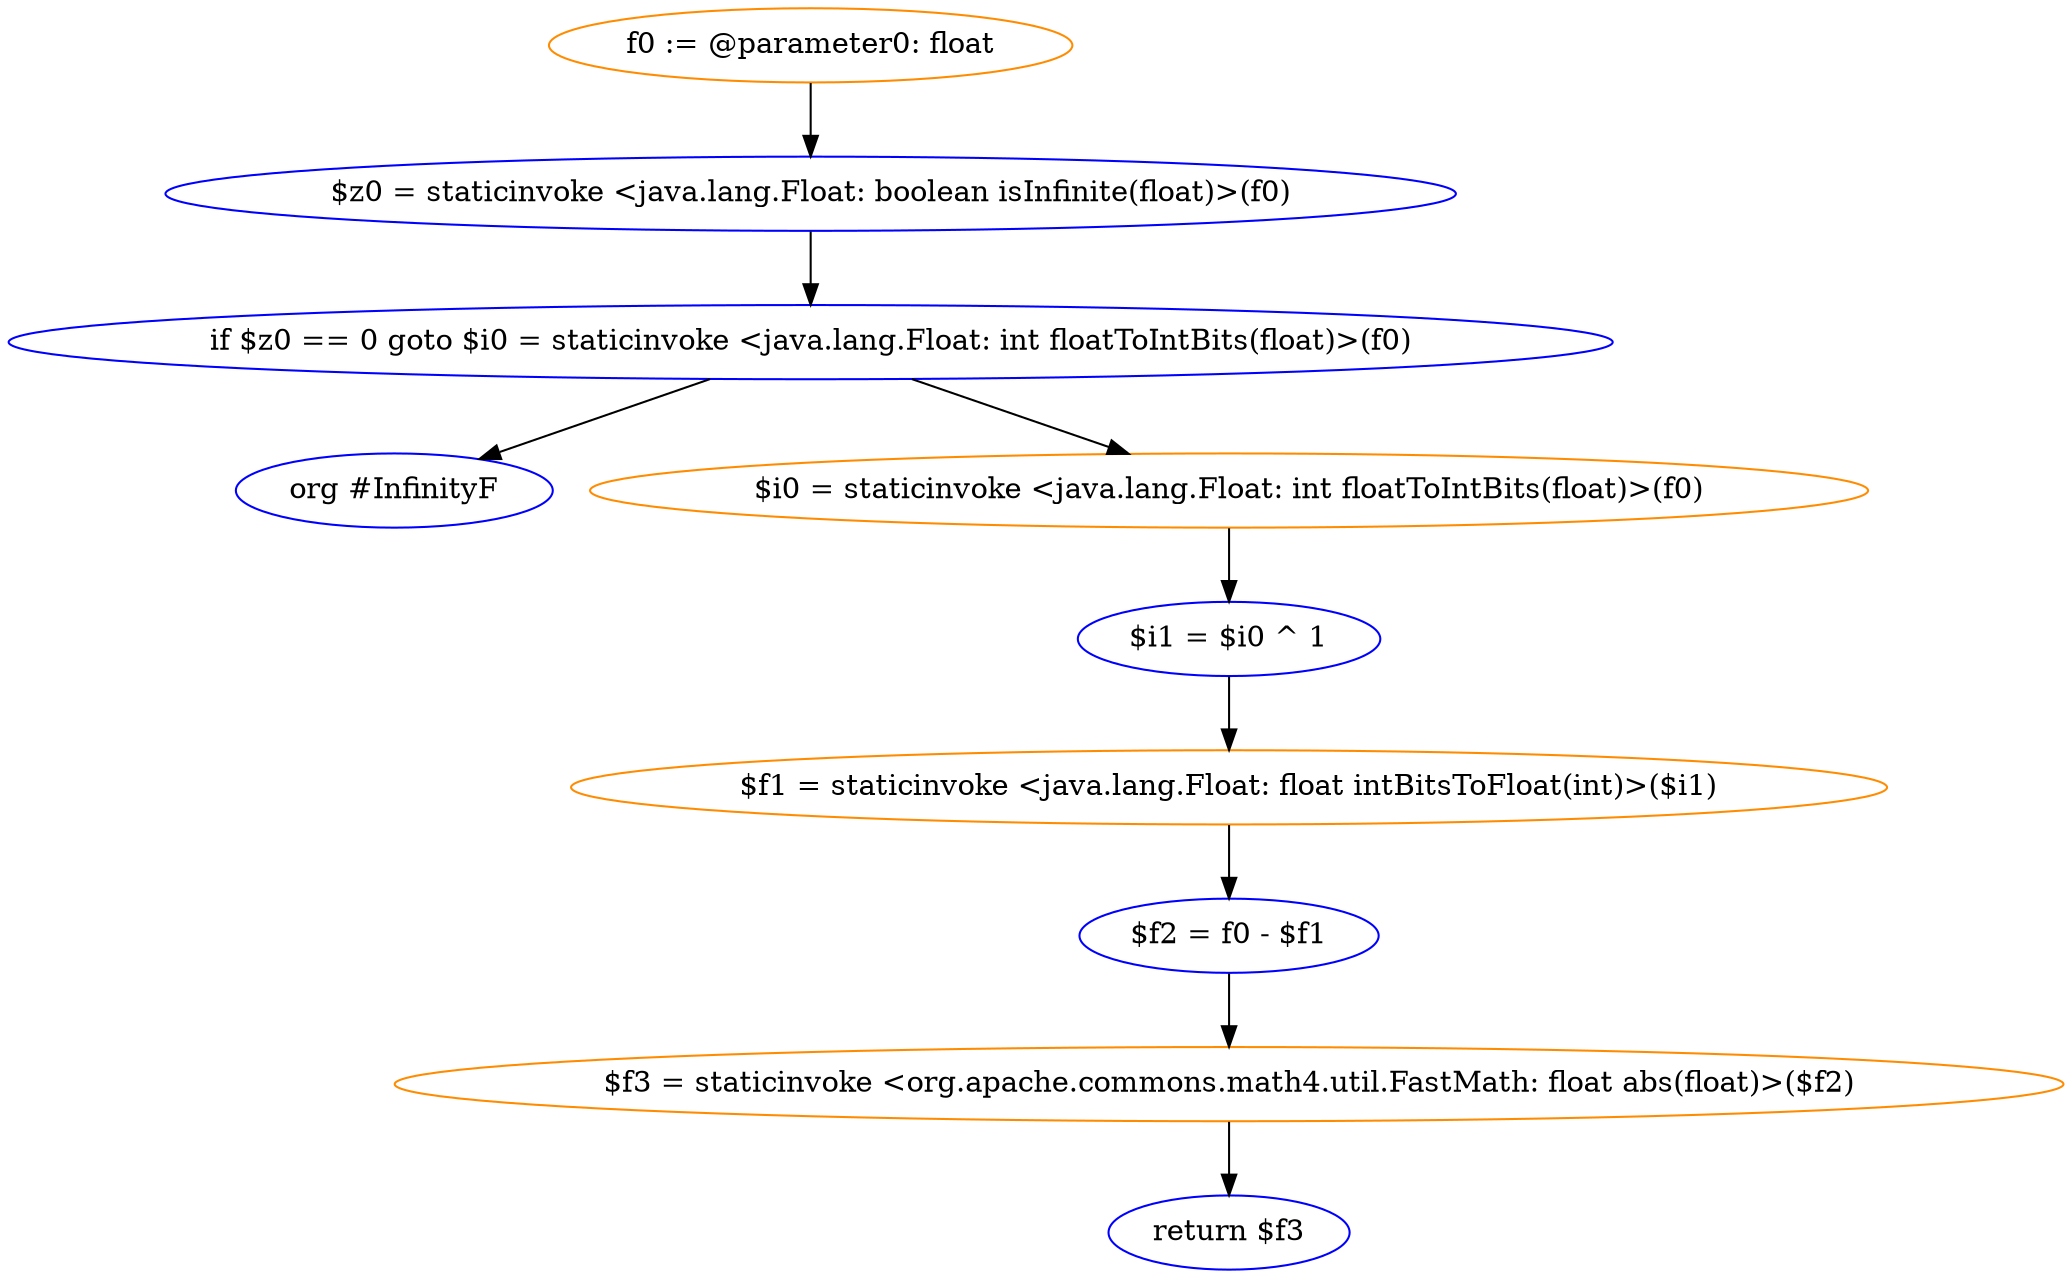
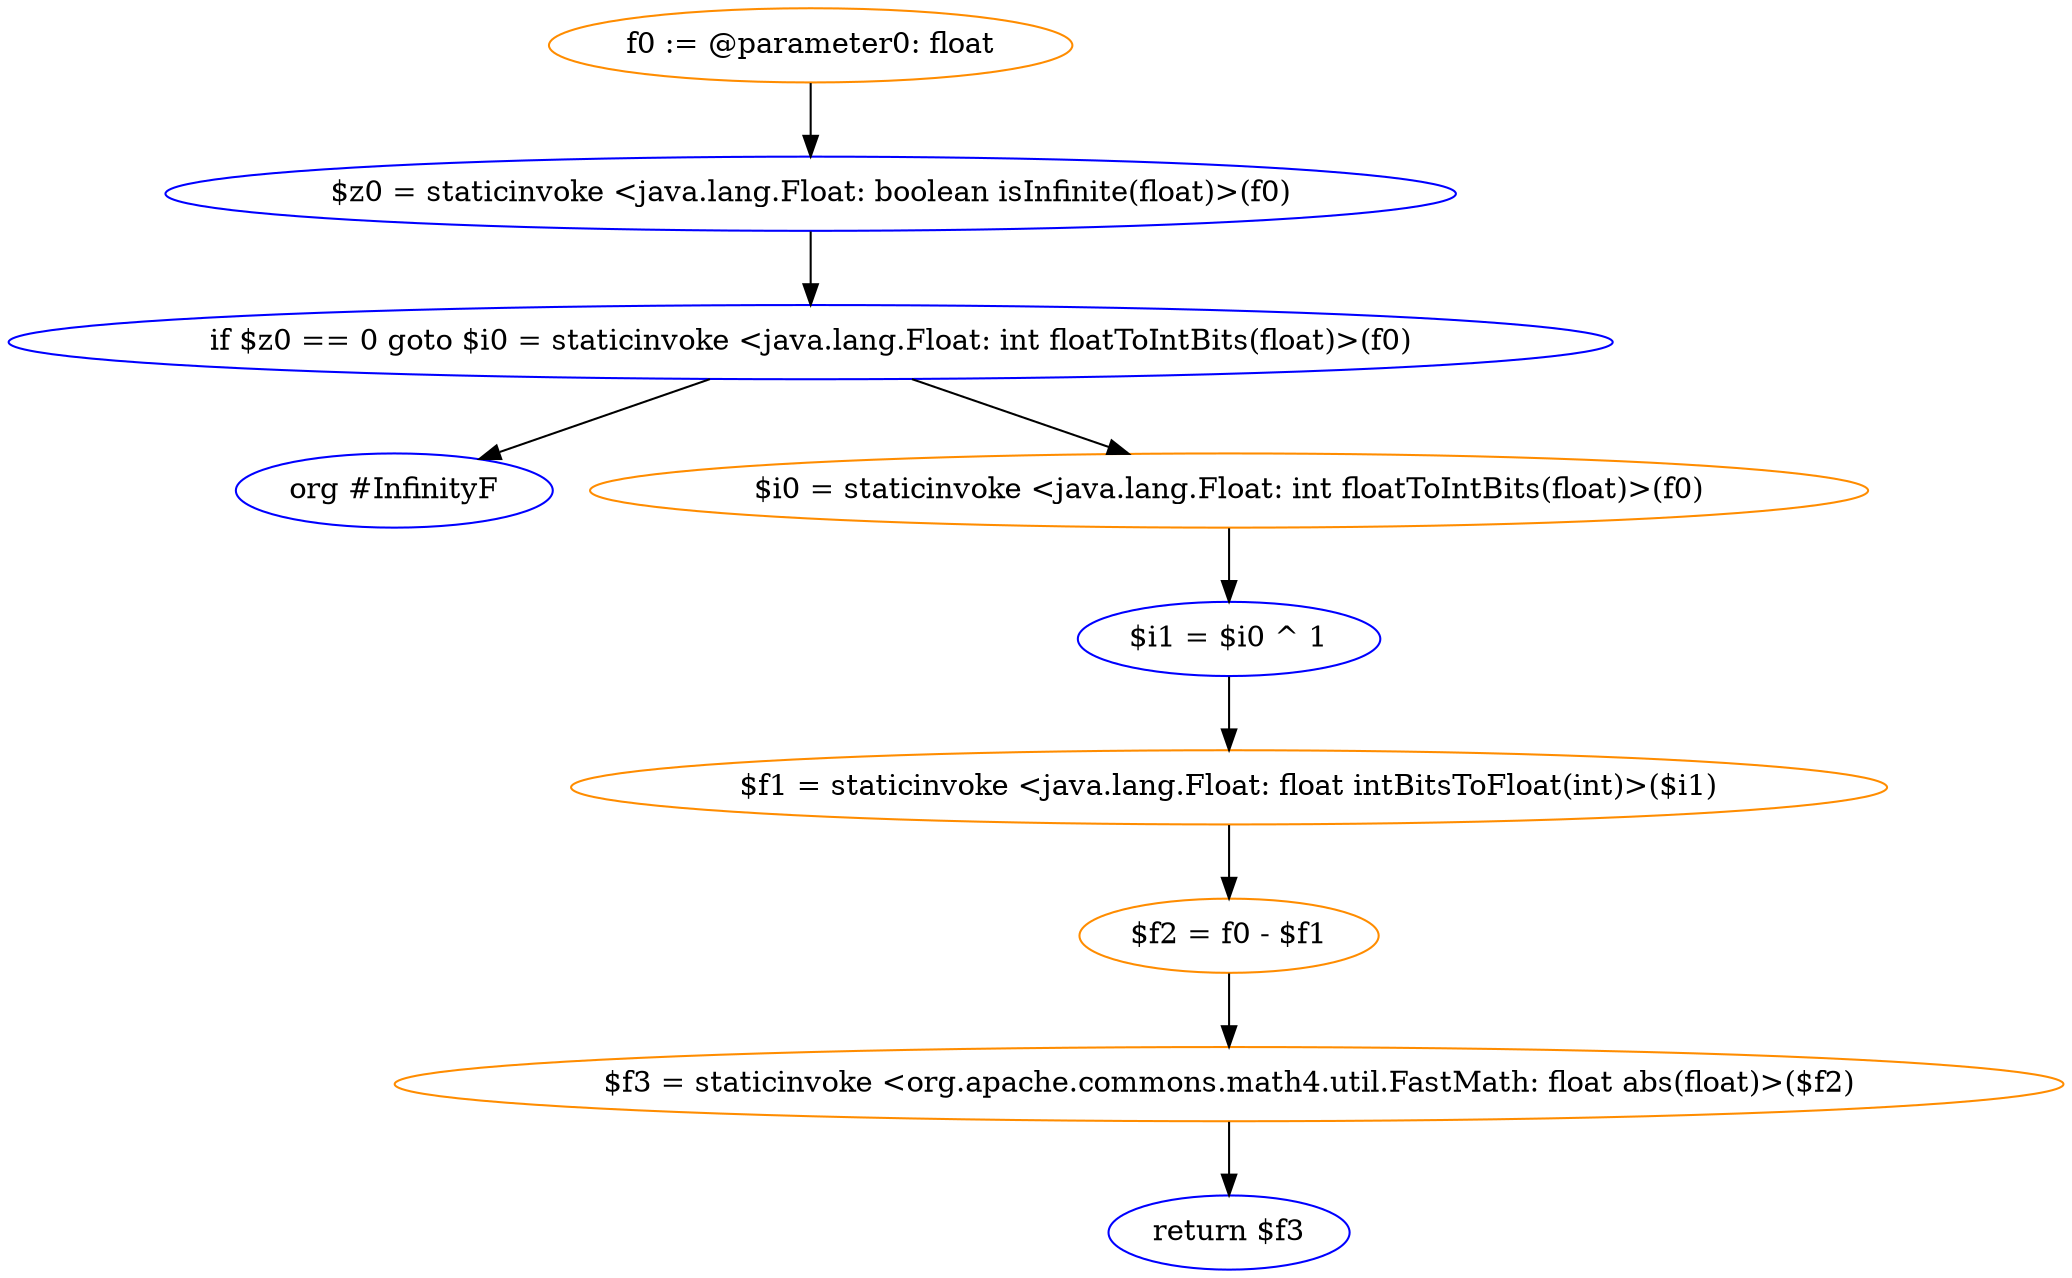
node "$f2 = f0 - $f1": color blue -> darkorange
